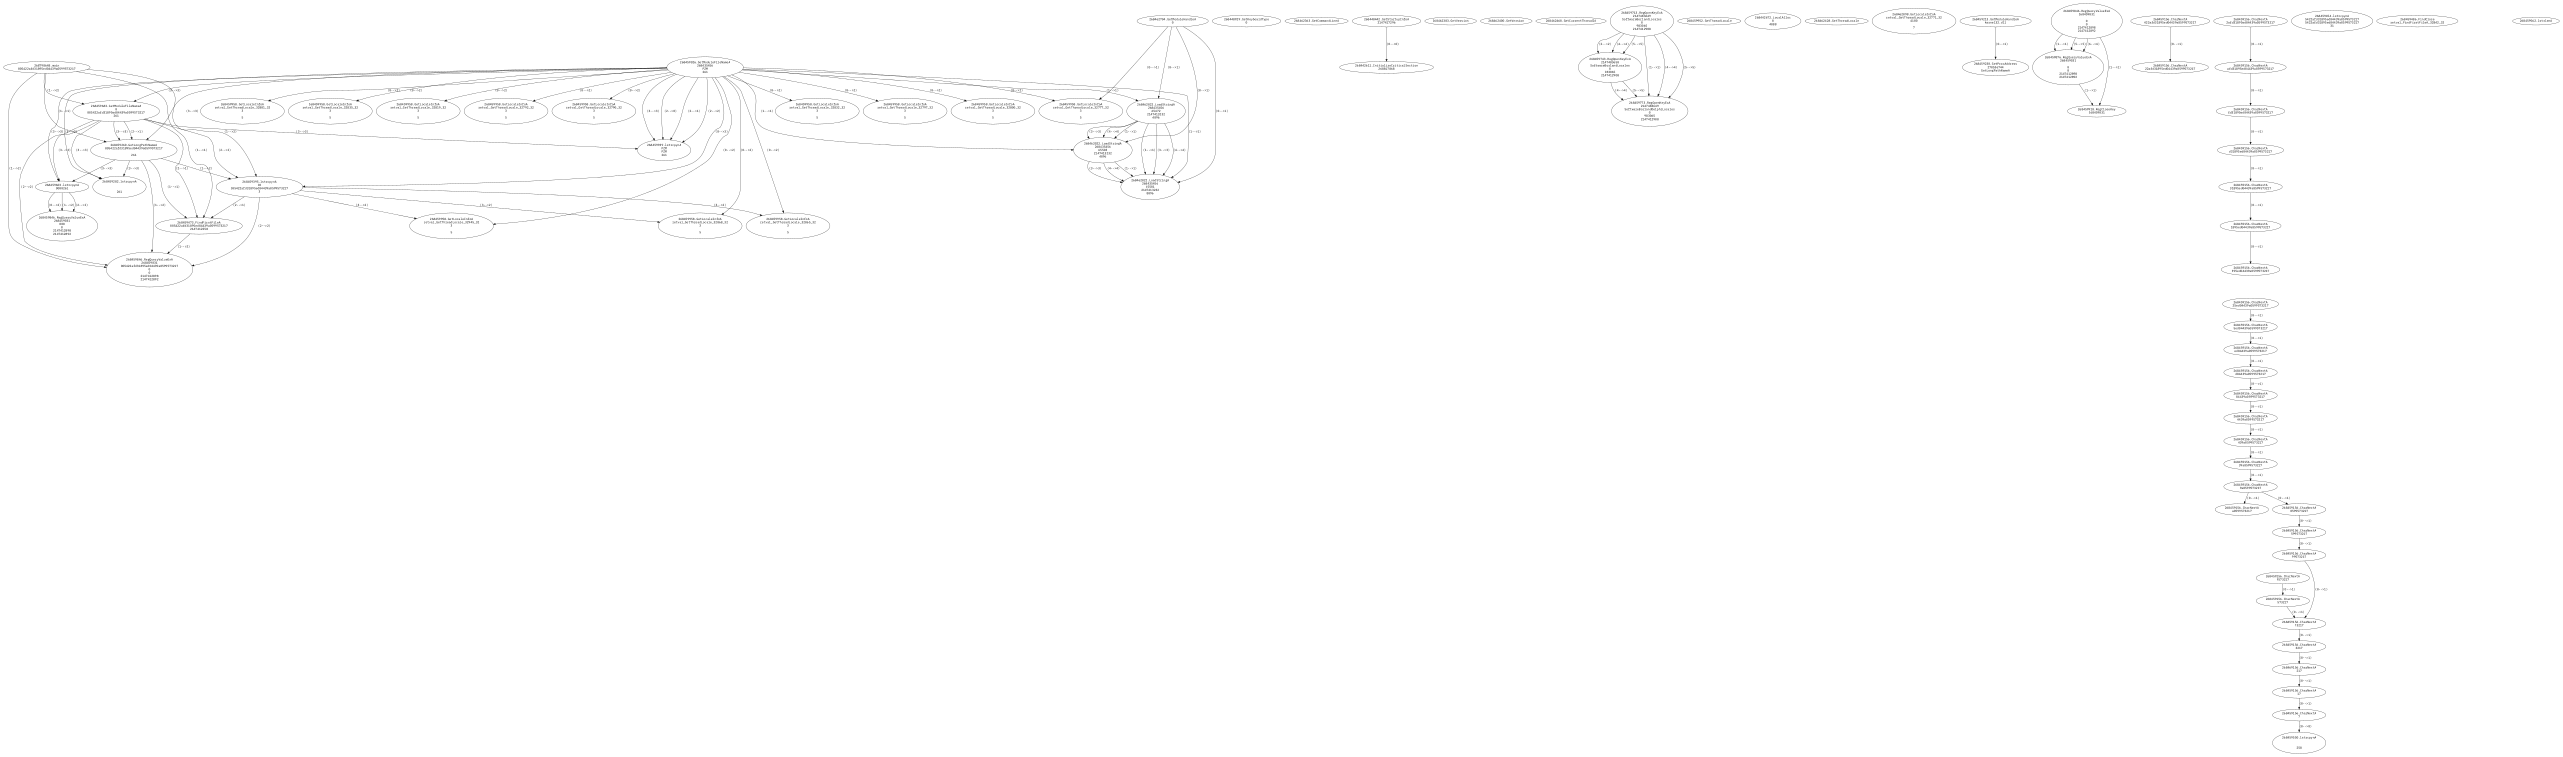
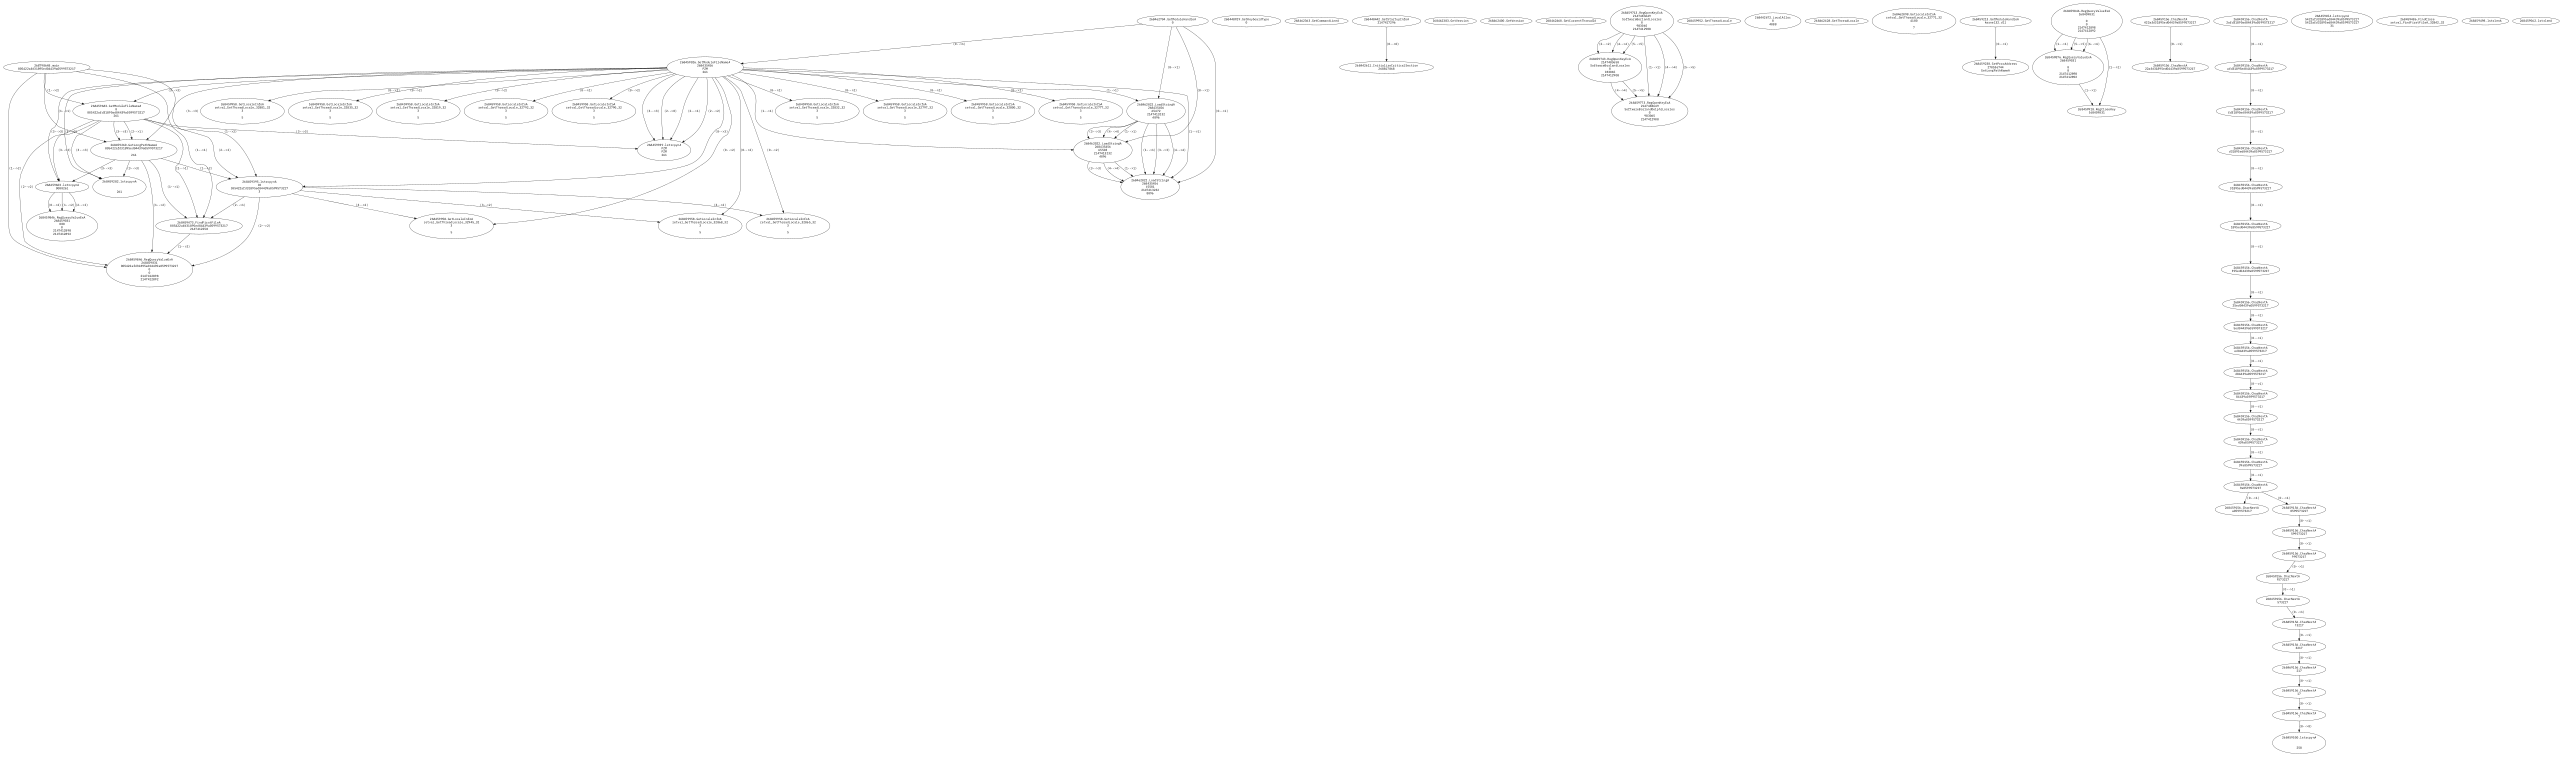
node "268459498.lstrlenA": added
edge "268462704.GetModuleHandleA 0" -> "268459958.GetLocaleInfoA retval_GetThreadLocale_32777_32 3 5": now "268462704.GetModuleHandleA 0" -> "268459026.GetModuleFileNameA 268435456 PZM 261"
edge "268459156.CharNextA 895ed04439a0599573217" -> "268459156.CharNextA 25ed04439a0599573217": added, label "(0-->1)"
edge "268459156.CharNextA 99573217" -> "268459156.CharNextA 73217": now "268459156.CharNextA 99573217" -> "268459156.CharNextA 9573217"
